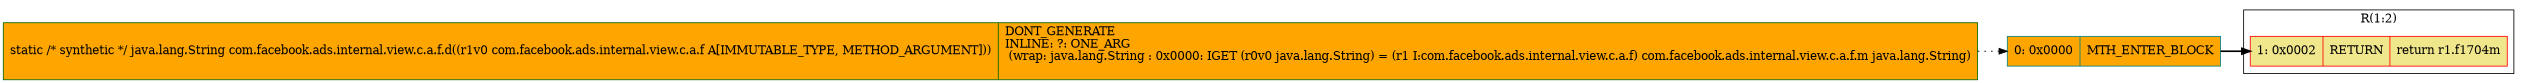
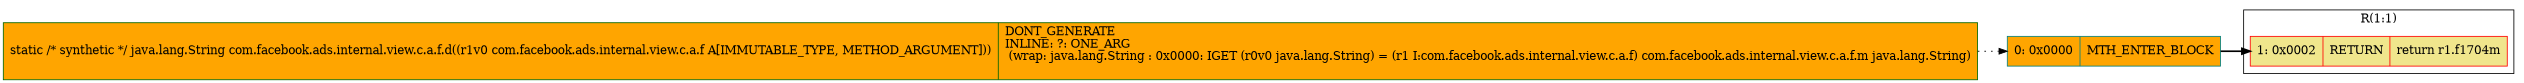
cluster "R(1:2)": label "R(1:2)" -> "R(1:1)"
